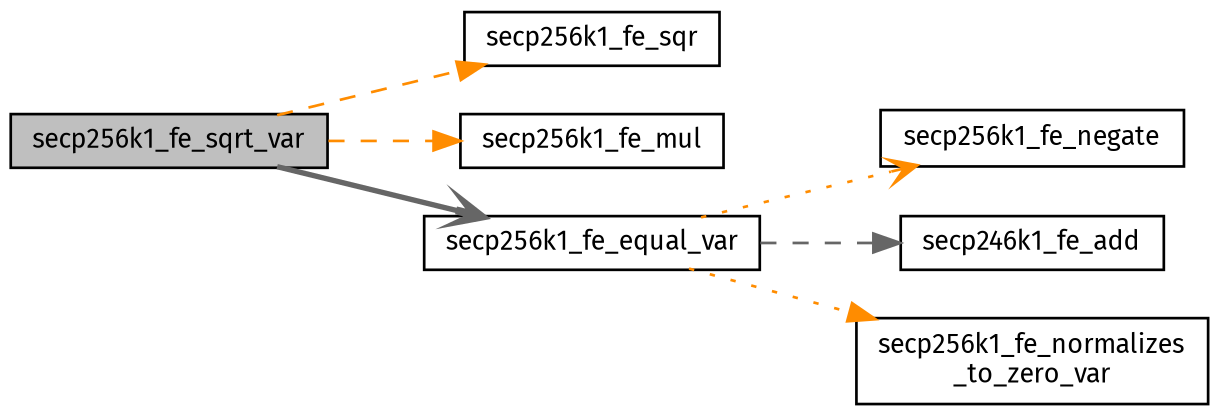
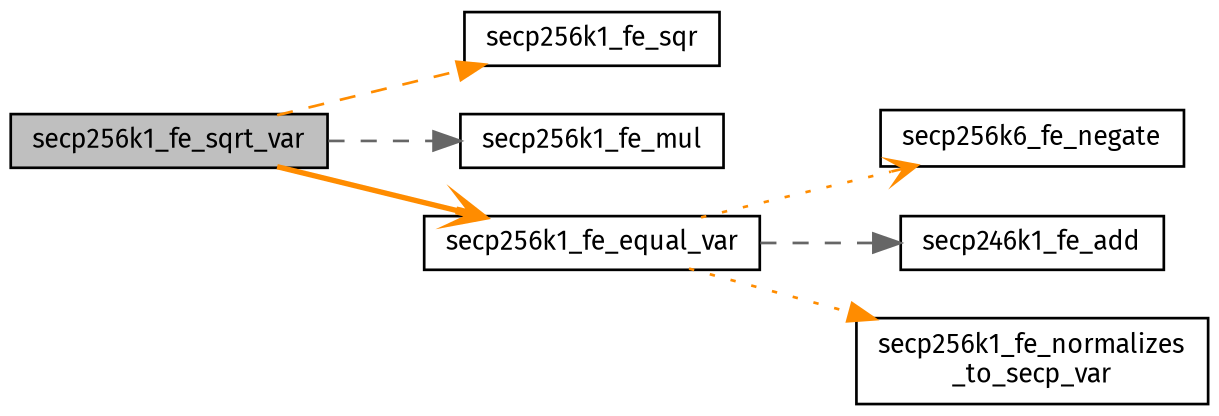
node "secp256k1_fe_negate": label "secp256k1_fe_negate" -> "secp256k6_fe_negate"
edge "secp256k1_fe_sqrt_var" -> "secp256k1_fe_mul": color darkorange -> gray40
edge "secp256k1_fe_sqrt_var" -> "secp256k1_fe_equal_var": color gray40 -> darkorange
node "secp256k1_fe_normalizes _to_zero_var": label "secp256k1_fe_normalizes _to_zero_var" -> "secp256k1_fe_normalizes _to_secp_var"
